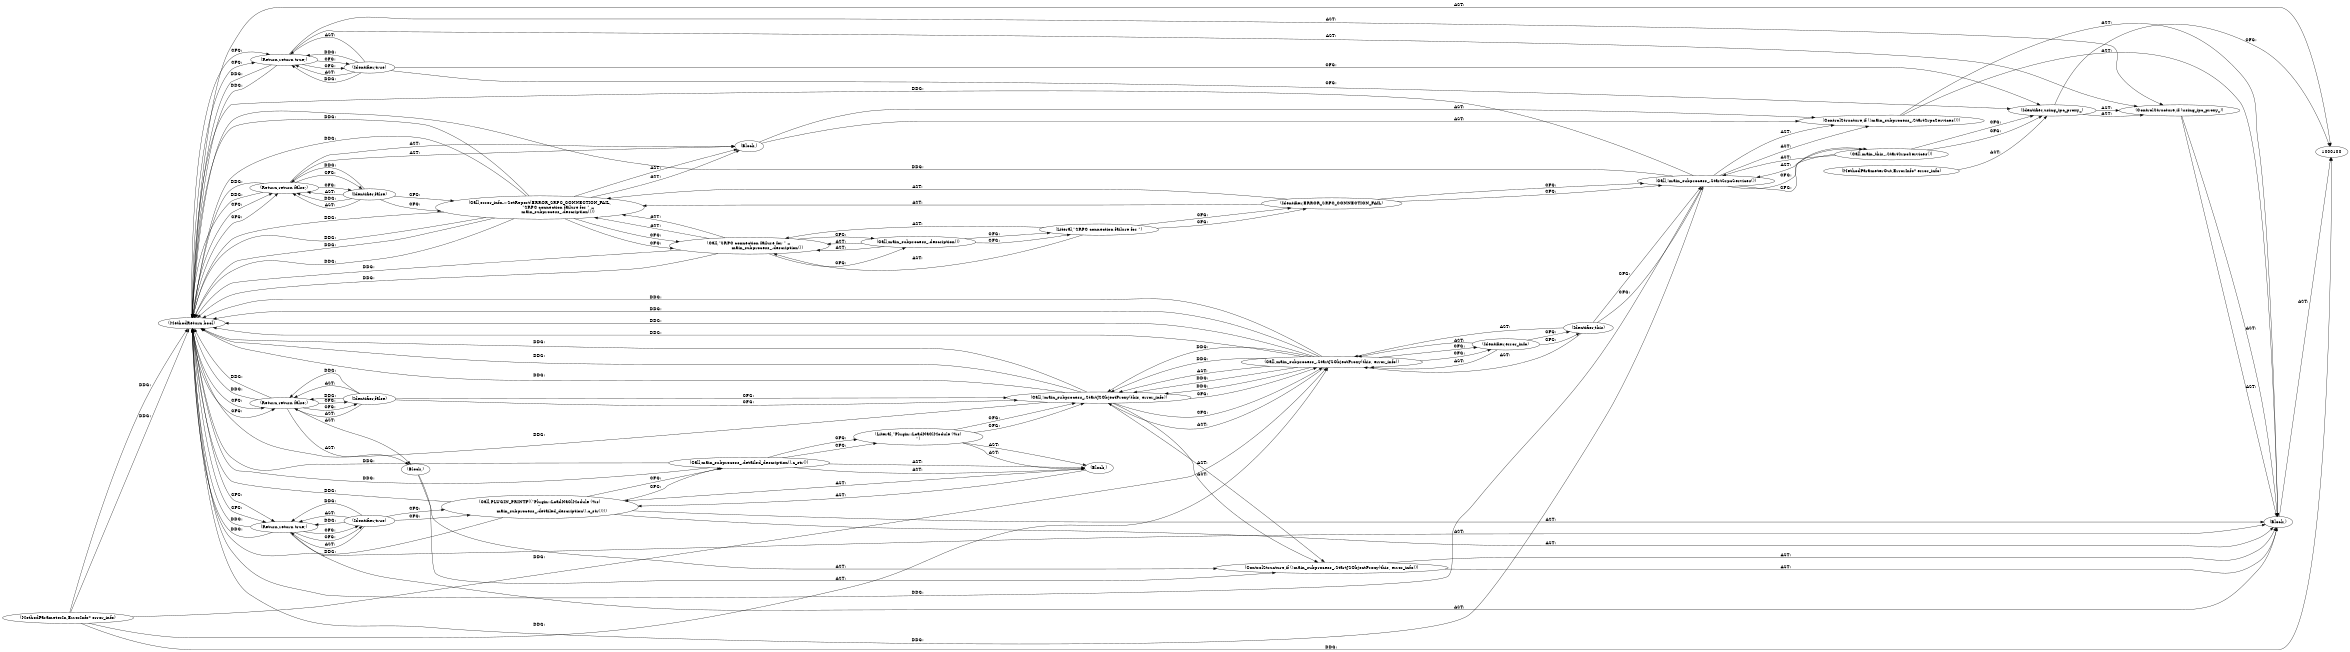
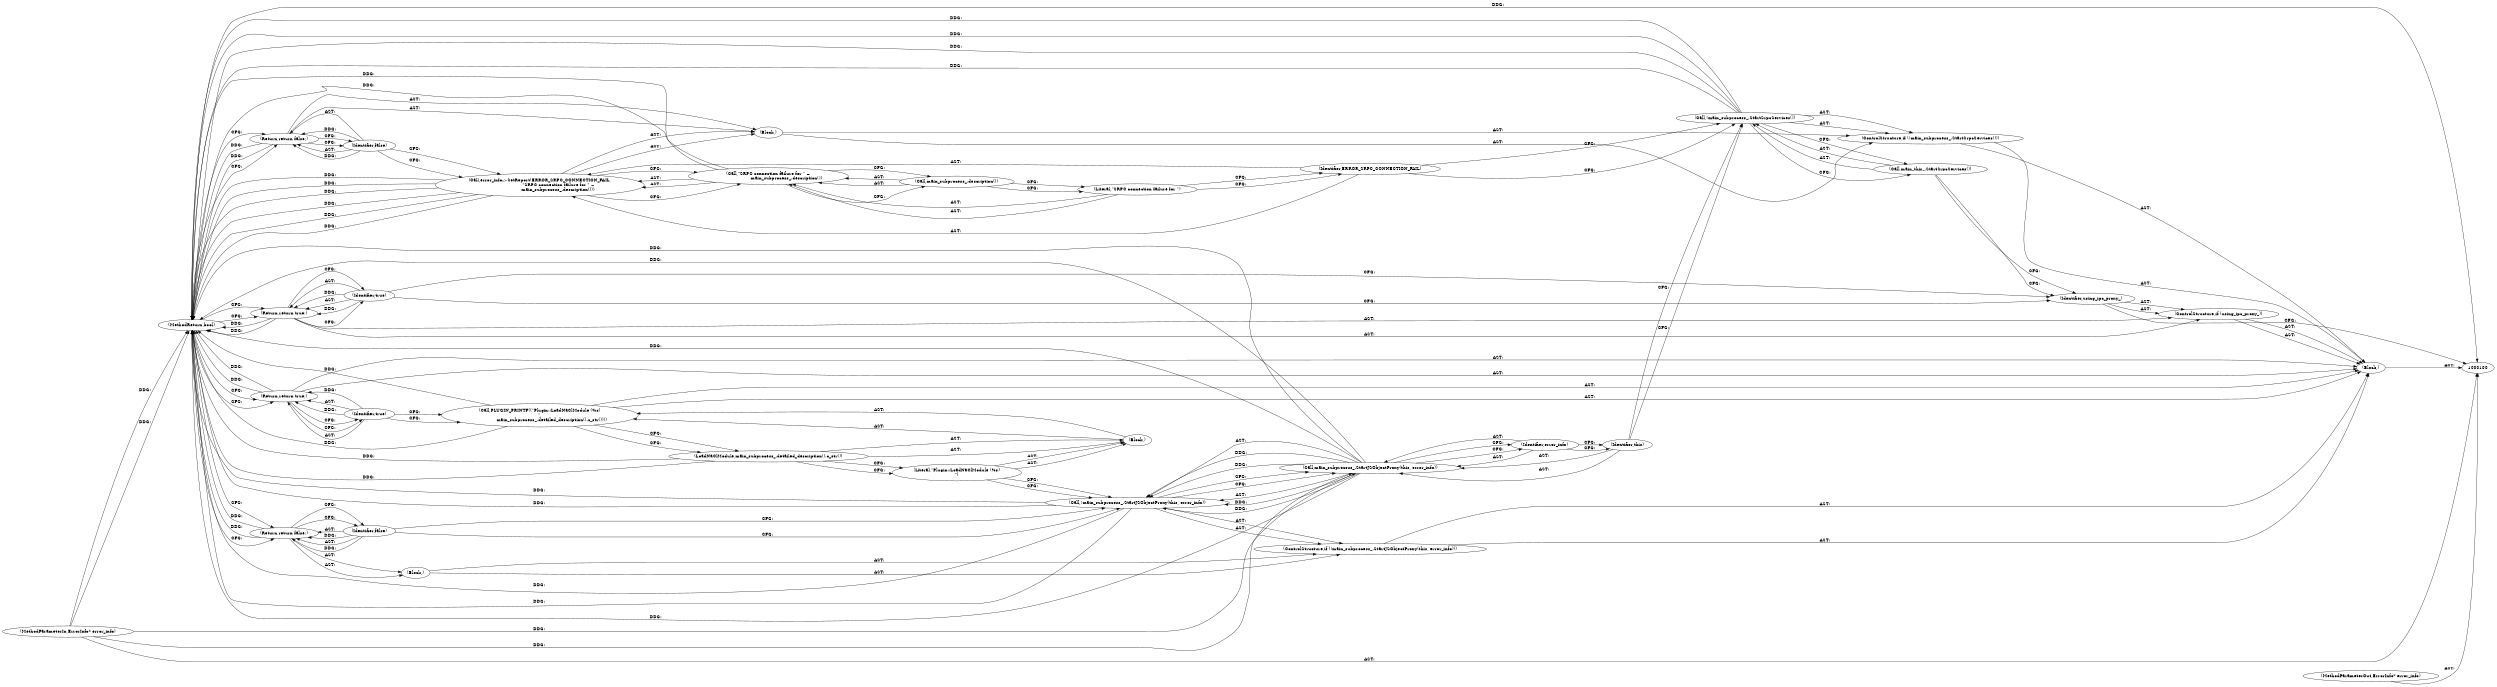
edge "(MethodReturn,bool)" -> "1000100": label "AST: " -> "DDG: "
edge "(MethodParameterOut,ErrorInfo* error_info)" -> "(Identifier,using_ipc_proxy_)": now "(MethodParameterOut,ErrorInfo* error_info)" -> "1000100"
node "(Call,main_subprocess_.detailed_description().c_str())": label "(Call,main_subprocess_.detailed_description().c_str())" -> "(LoadNaClModule,main_subprocess_.detailed_description().c_str())"
edge "(MethodParameterIn,ErrorInfo* error_info)" -> "1000100": label "DDG: " -> "AST: "
